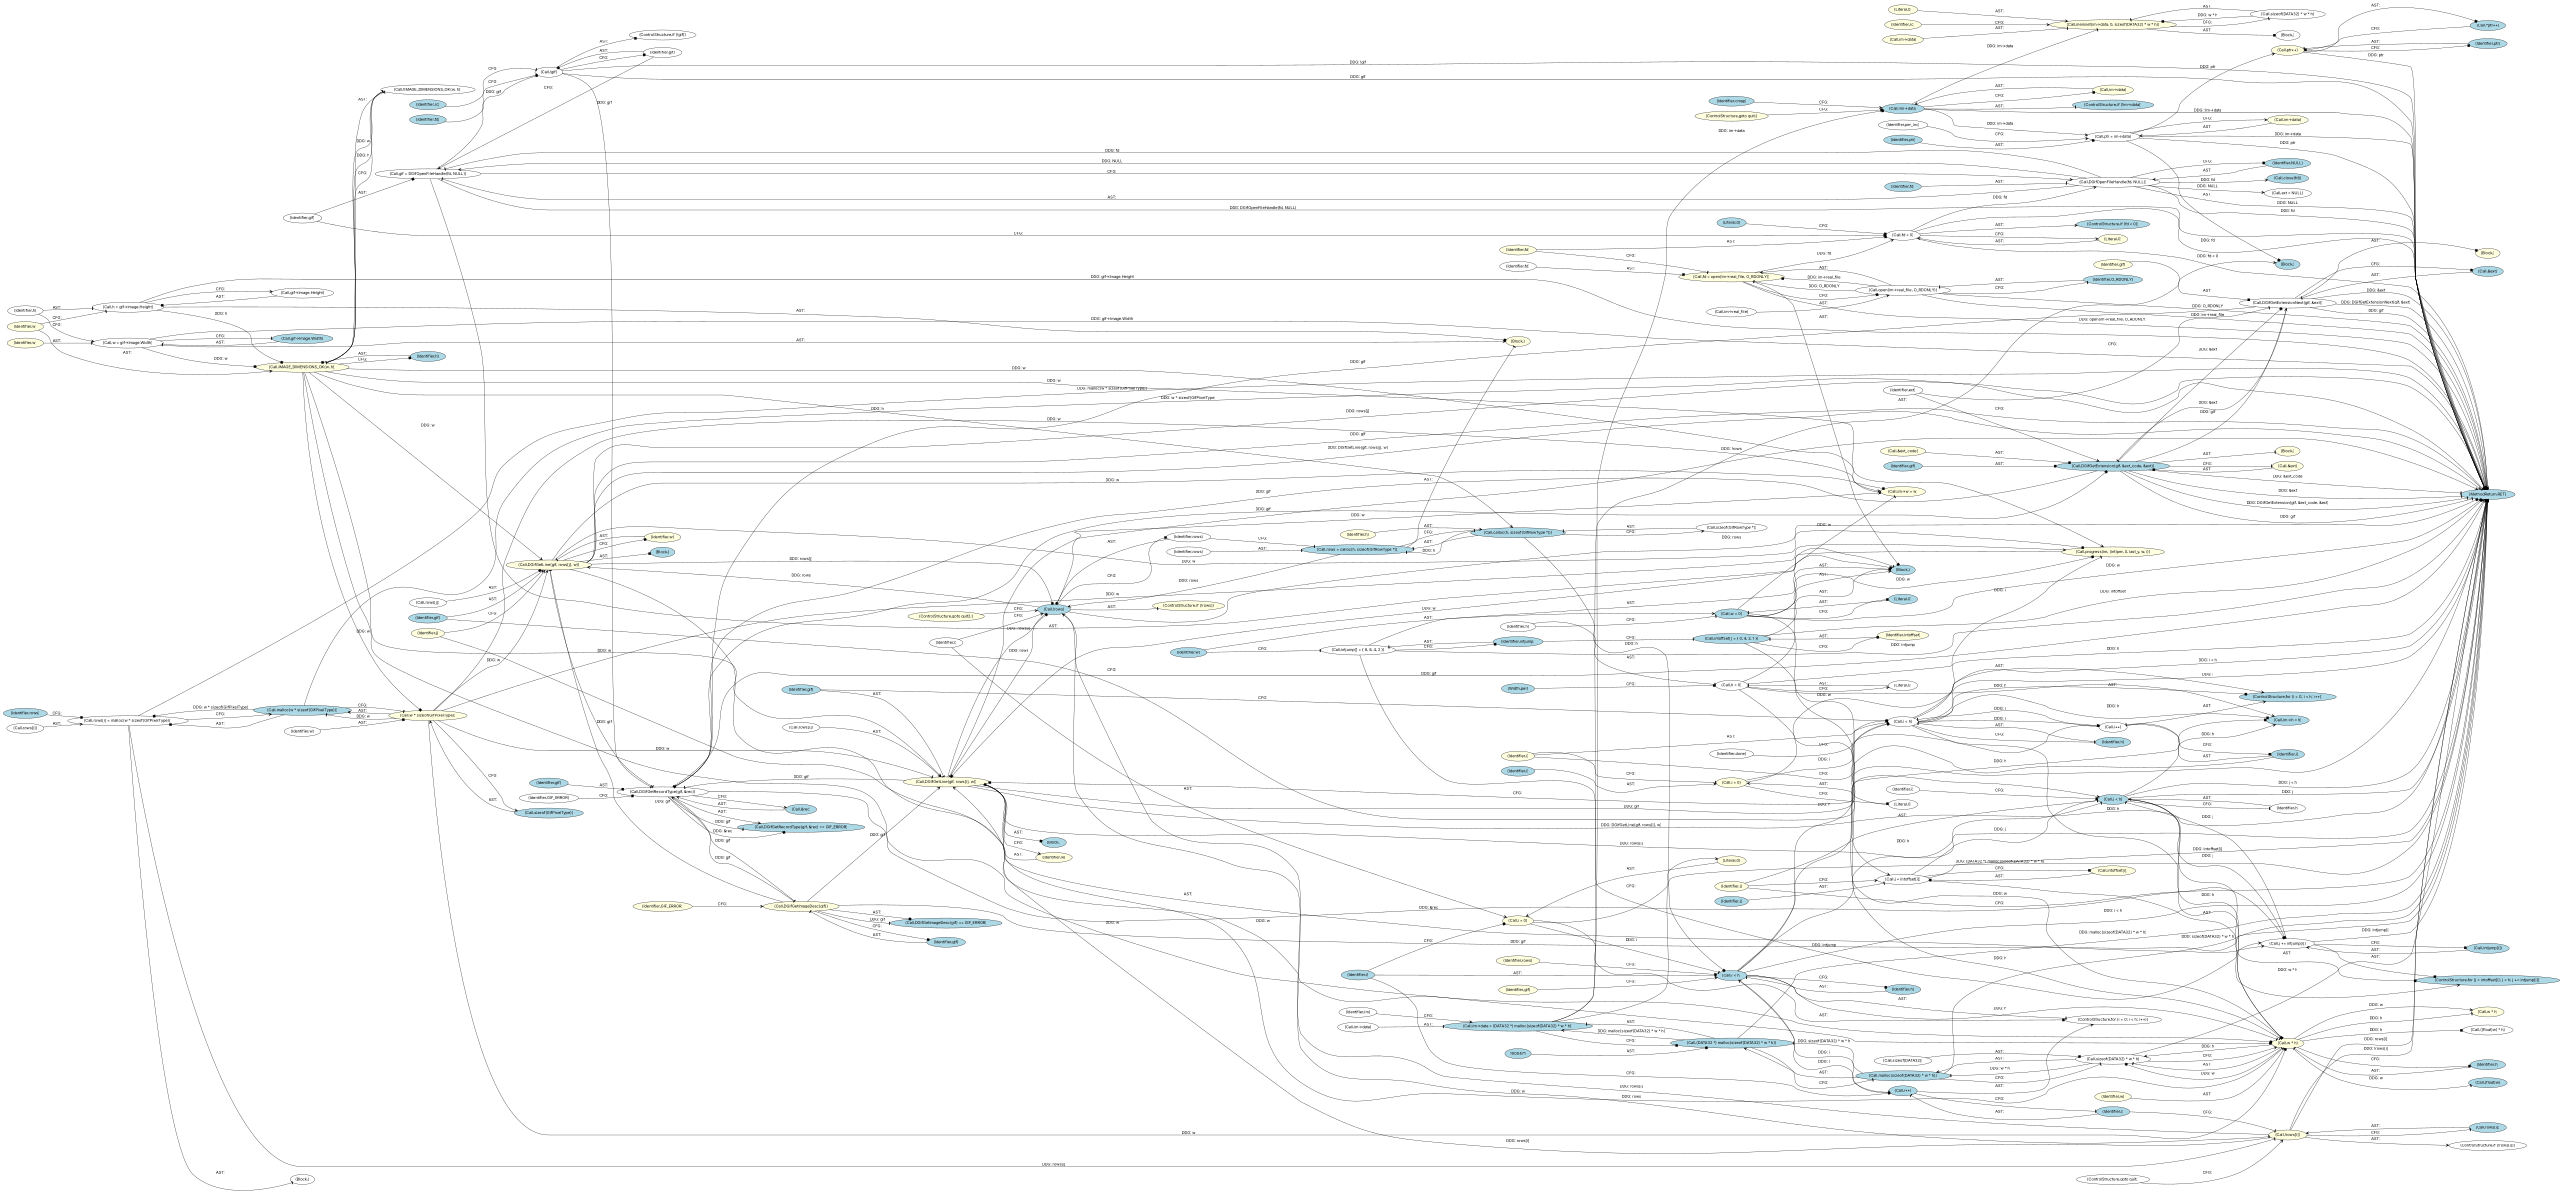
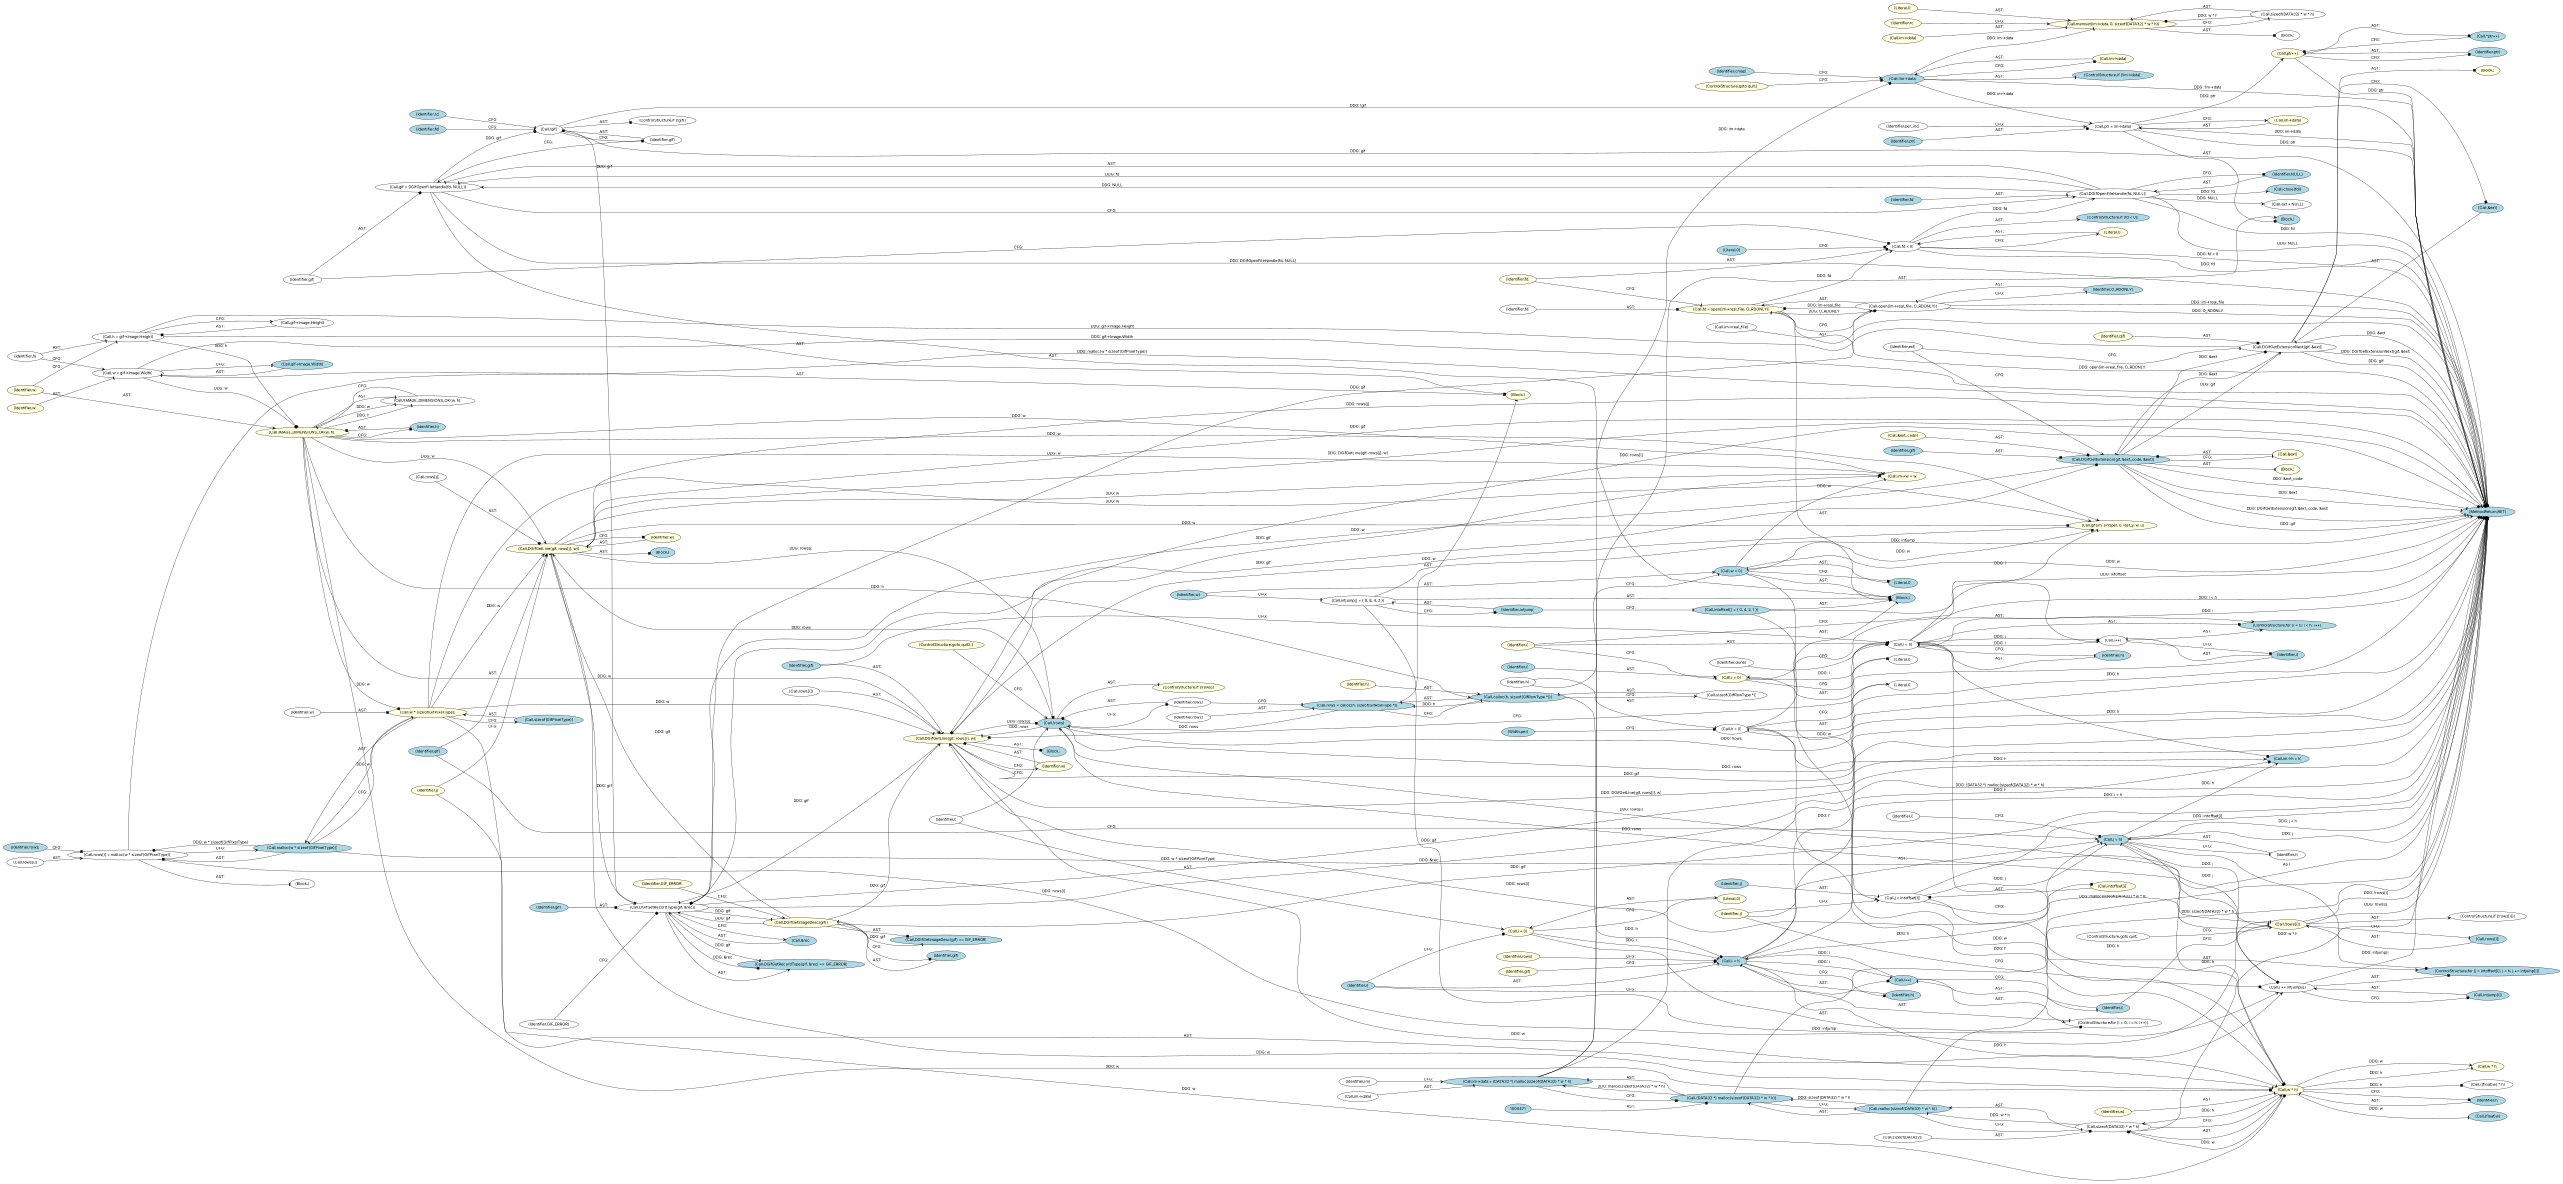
node "(Call,progress(im, (int)per, 0, last_y, w, i))": label "(Call,progress(im, (int)per, 0, last_y, w, i))" -> "(Call,gif(im, (int)per, 0, last_y, w, i))"
node "(Identifier,intoffset)": removed
